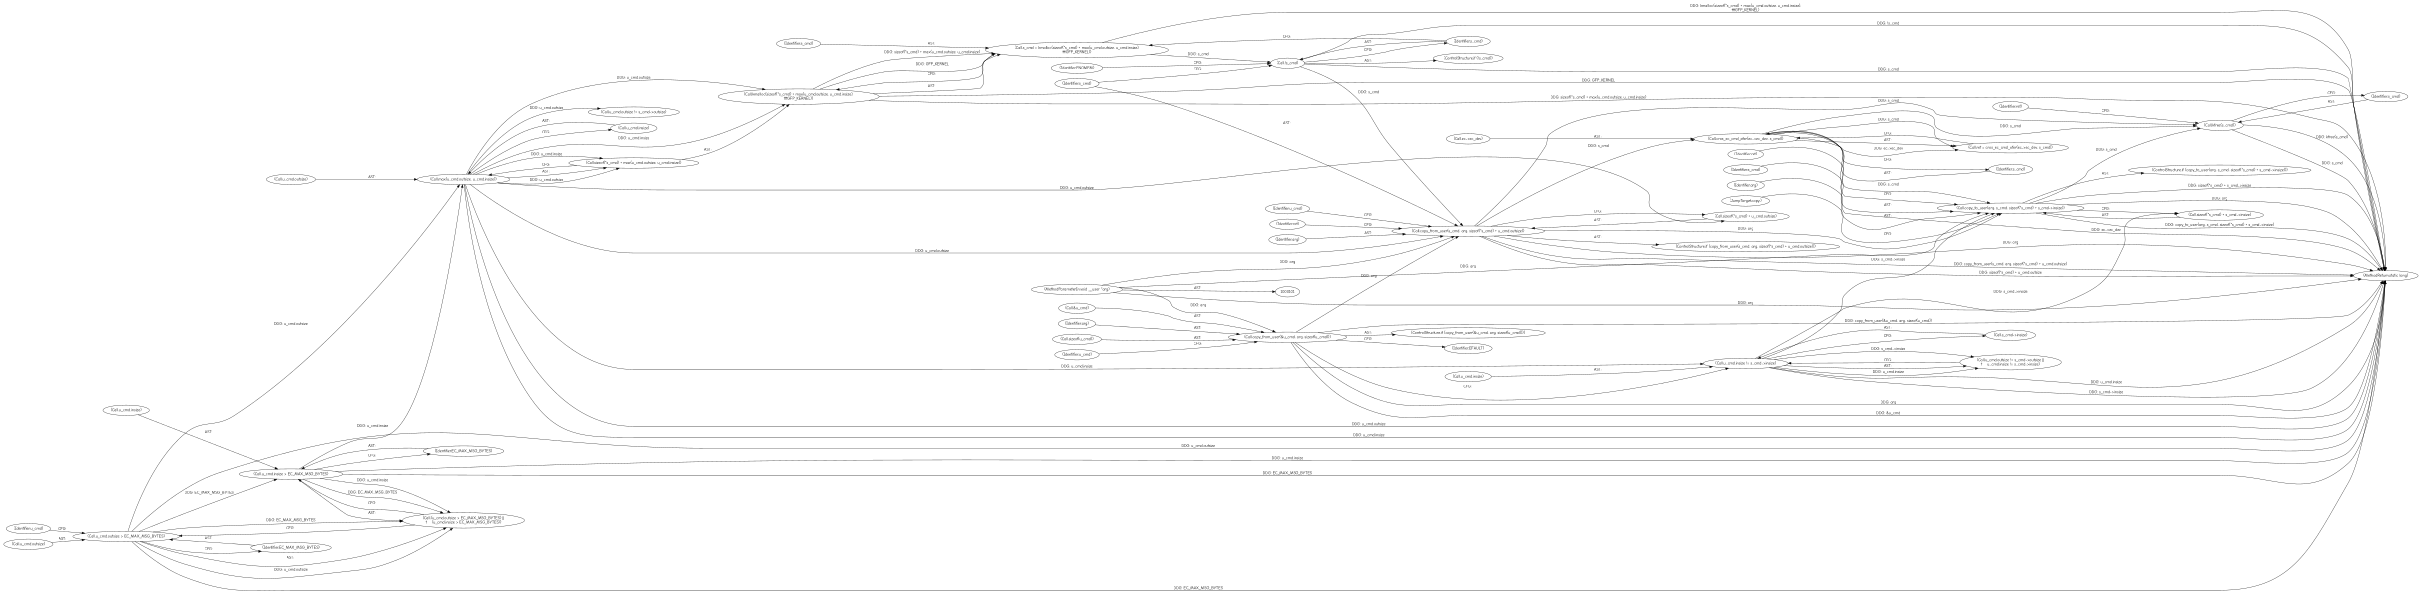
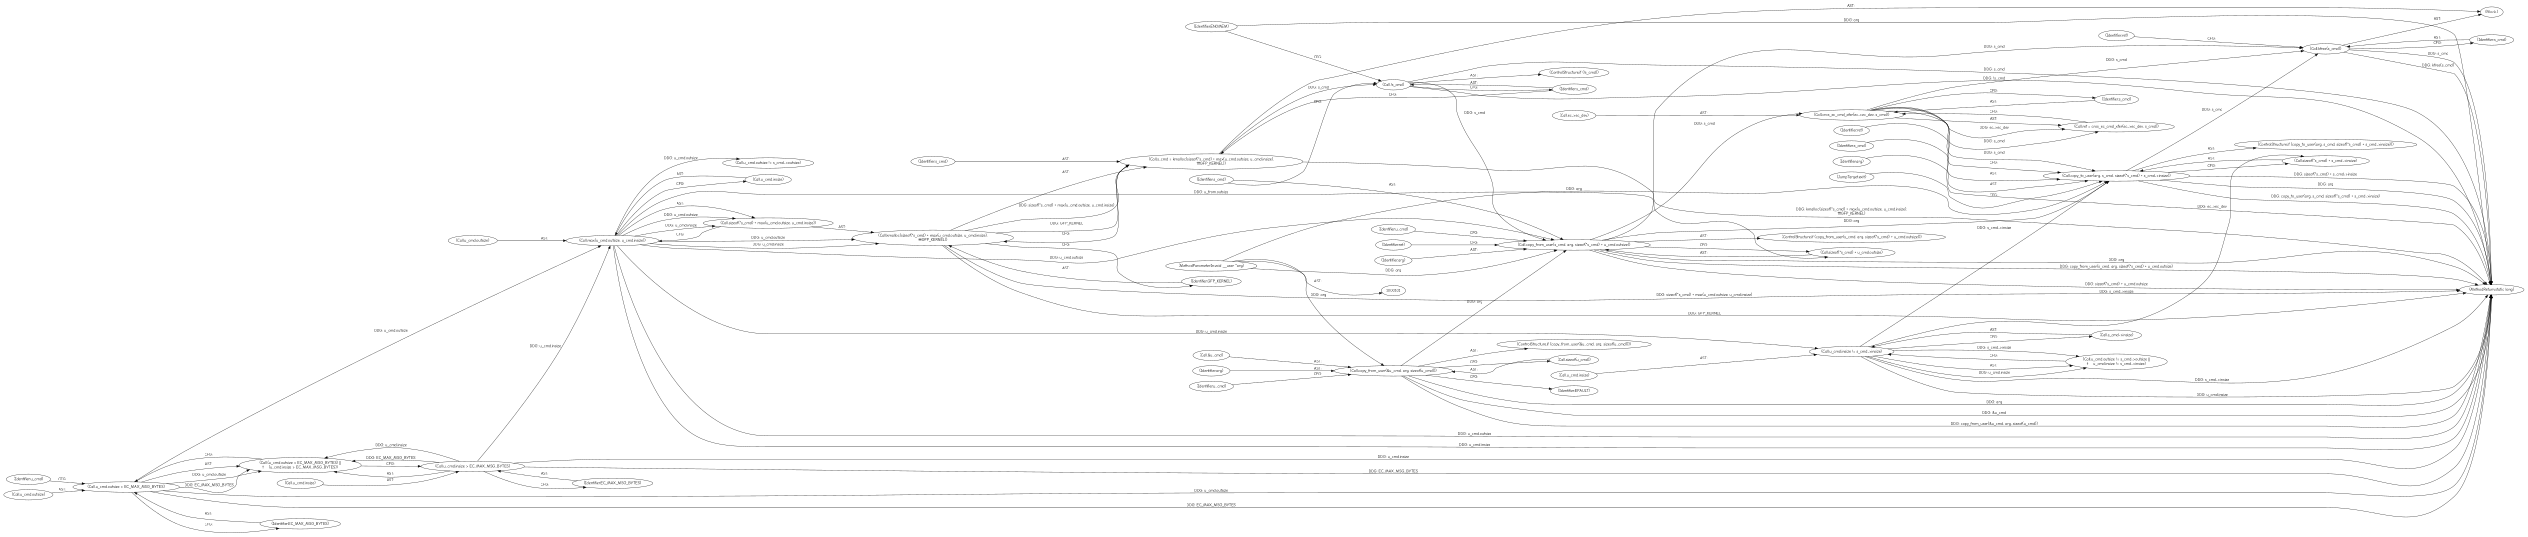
node "(Block,)": added
edge "(Call,max(u_cmd.outsize, u_cmd.insize))" -> "(Call,sizeof(*s_cmd) + u_cmd.outsize)": label "DDG: u_cmd.outsize" -> "DDG: u_from.outsize"
node "(JumpTarget,copy:)": label "(JumpTarget,copy:)" -> "(JumpTarget,exit:)"
node "(Identifier,GFP_KERNEL)": added
edge "(MethodParameterIn,void __user *arg)" -> "(MethodReturn,static long)": now "(Identifier,ENOMEM)" -> "(MethodReturn,static long)"
edge "(Call,copy_from_user(&u_cmd, arg, sizeof(u_cmd)))" -> "(Call,u_cmd.insize != s_cmd->insize)": now "(Call,copy_from_user(&u_cmd, arg, sizeof(u_cmd)))" -> "(Call,sizeof(u_cmd))"
edge "(Call,u_cmd.outsize > EC_MAX_MSG_BYTES)" -> "(Call,u_cmd.insize > EC_MAX_MSG_BYTES)": removed, label "DDG: EC_MAX_MSG_BYTES"
